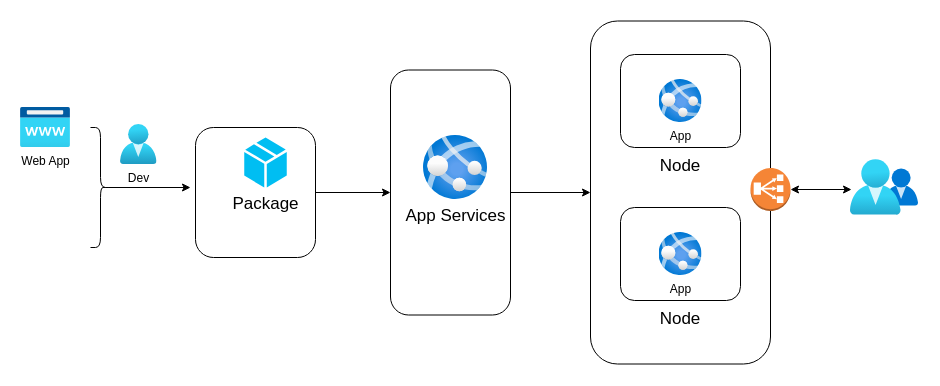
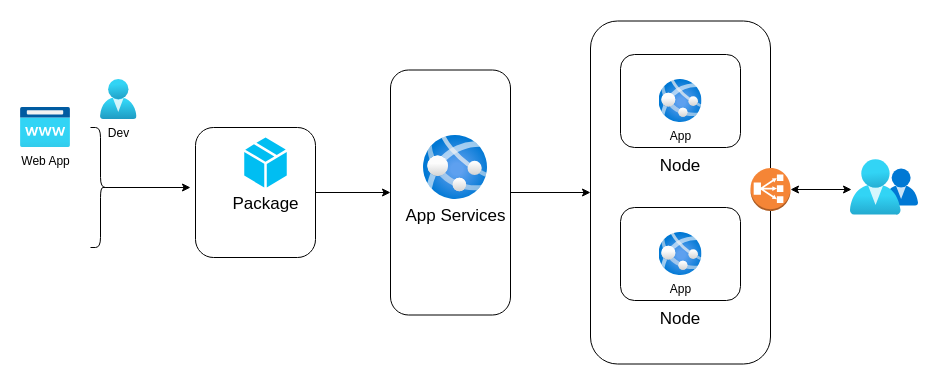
node "Dev": moved (139, 145) -> (119, 100)
